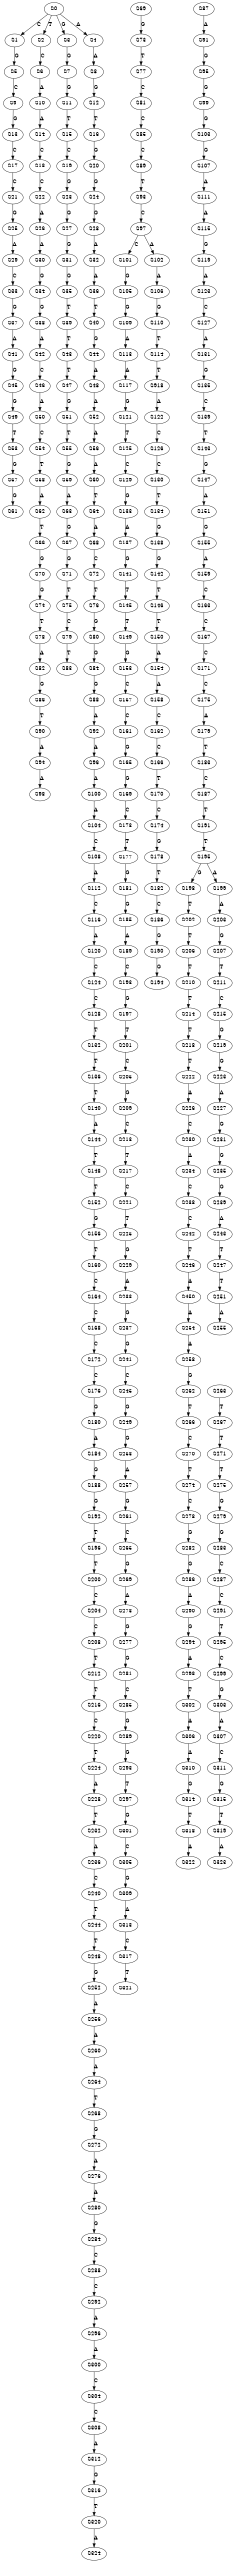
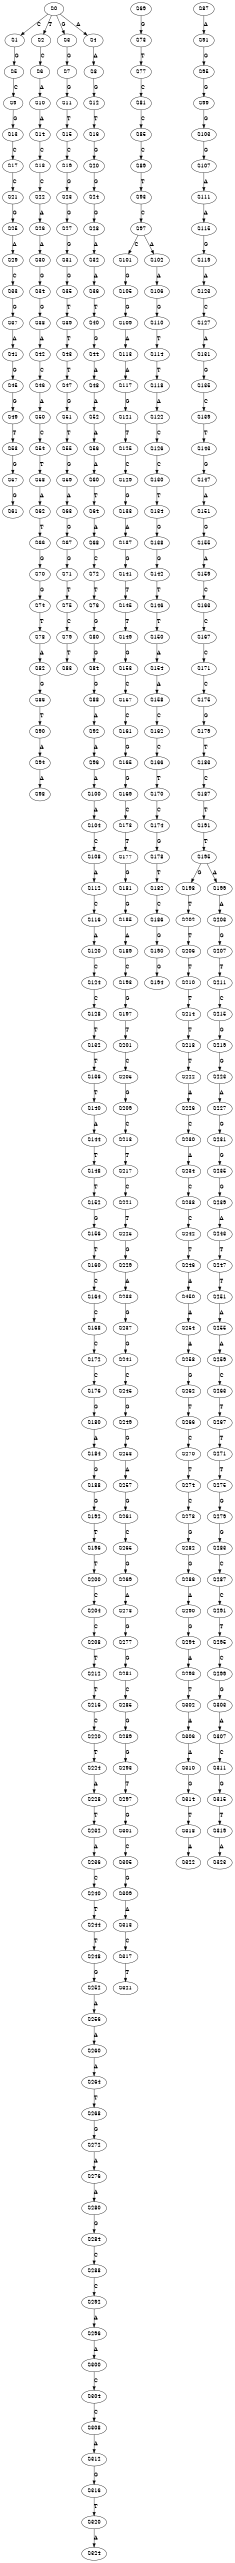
node "S918": label "S918" -> "S118"
edge "S175" -> "S179": label "A" -> "G"
node "S259": added
